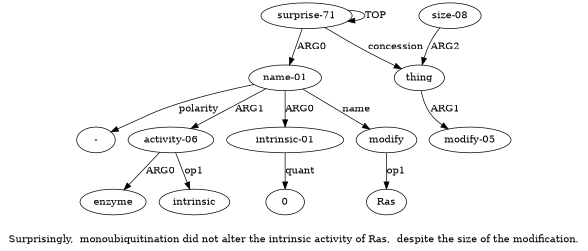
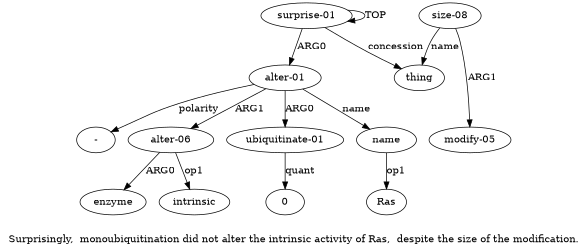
node "surprise-71": label "surprise-71" -> "surprise-01"
edge "size-08" -> "thing": label "ARG2" -> "name"
node "name-01": label "name-01" -> "alter-01"
edge "thing" -> "modify-05": now "size-08" -> "modify-05"
node "activity-06": label "activity-06" -> "alter-06"
node "intrinsic-01": label "intrinsic-01" -> "ubiquitinate-01"
node "modify": label "modify" -> "name"
